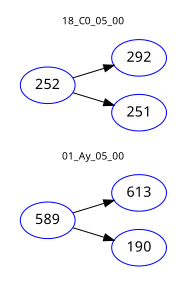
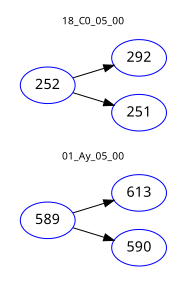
node "190": label "190" -> "590"
